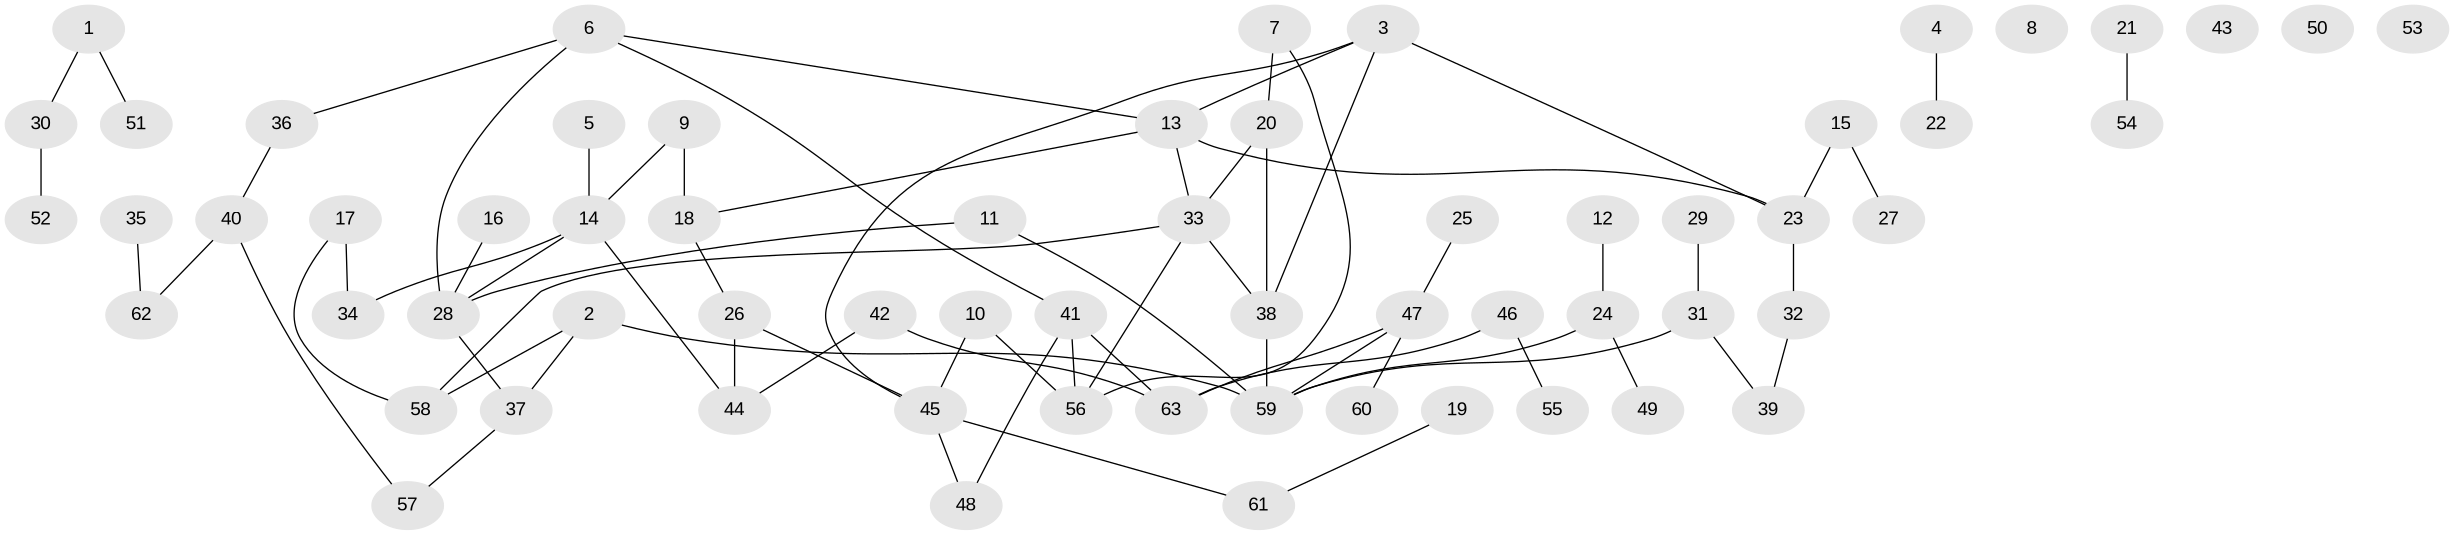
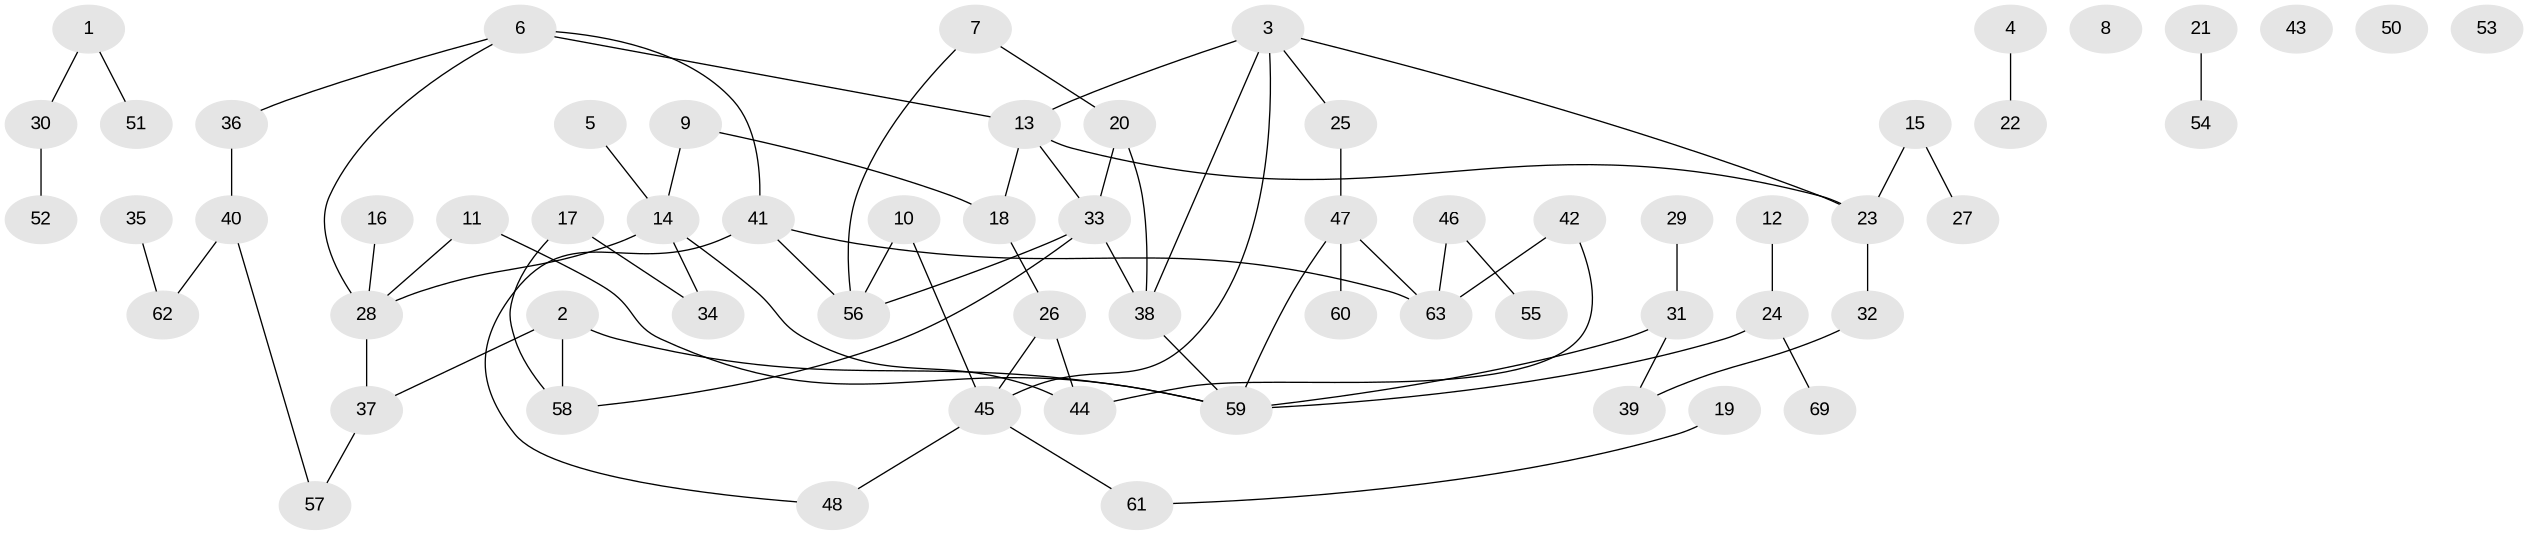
edge "3" -- "25": added
node "49": label "49" -> "69"
